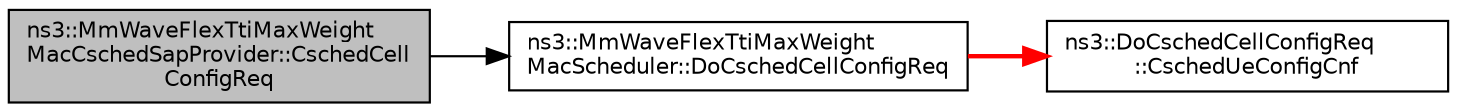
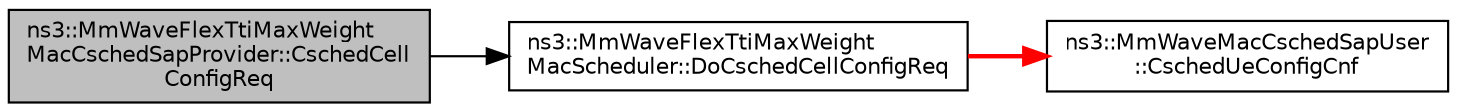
node "ns3::DoCschedCellConfigReq ::CschedUeConfigCnf": label "ns3::DoCschedCellConfigReq ::CschedUeConfigCnf" -> "ns3::MmWaveMacCschedSapUser ::CschedUeConfigCnf"
